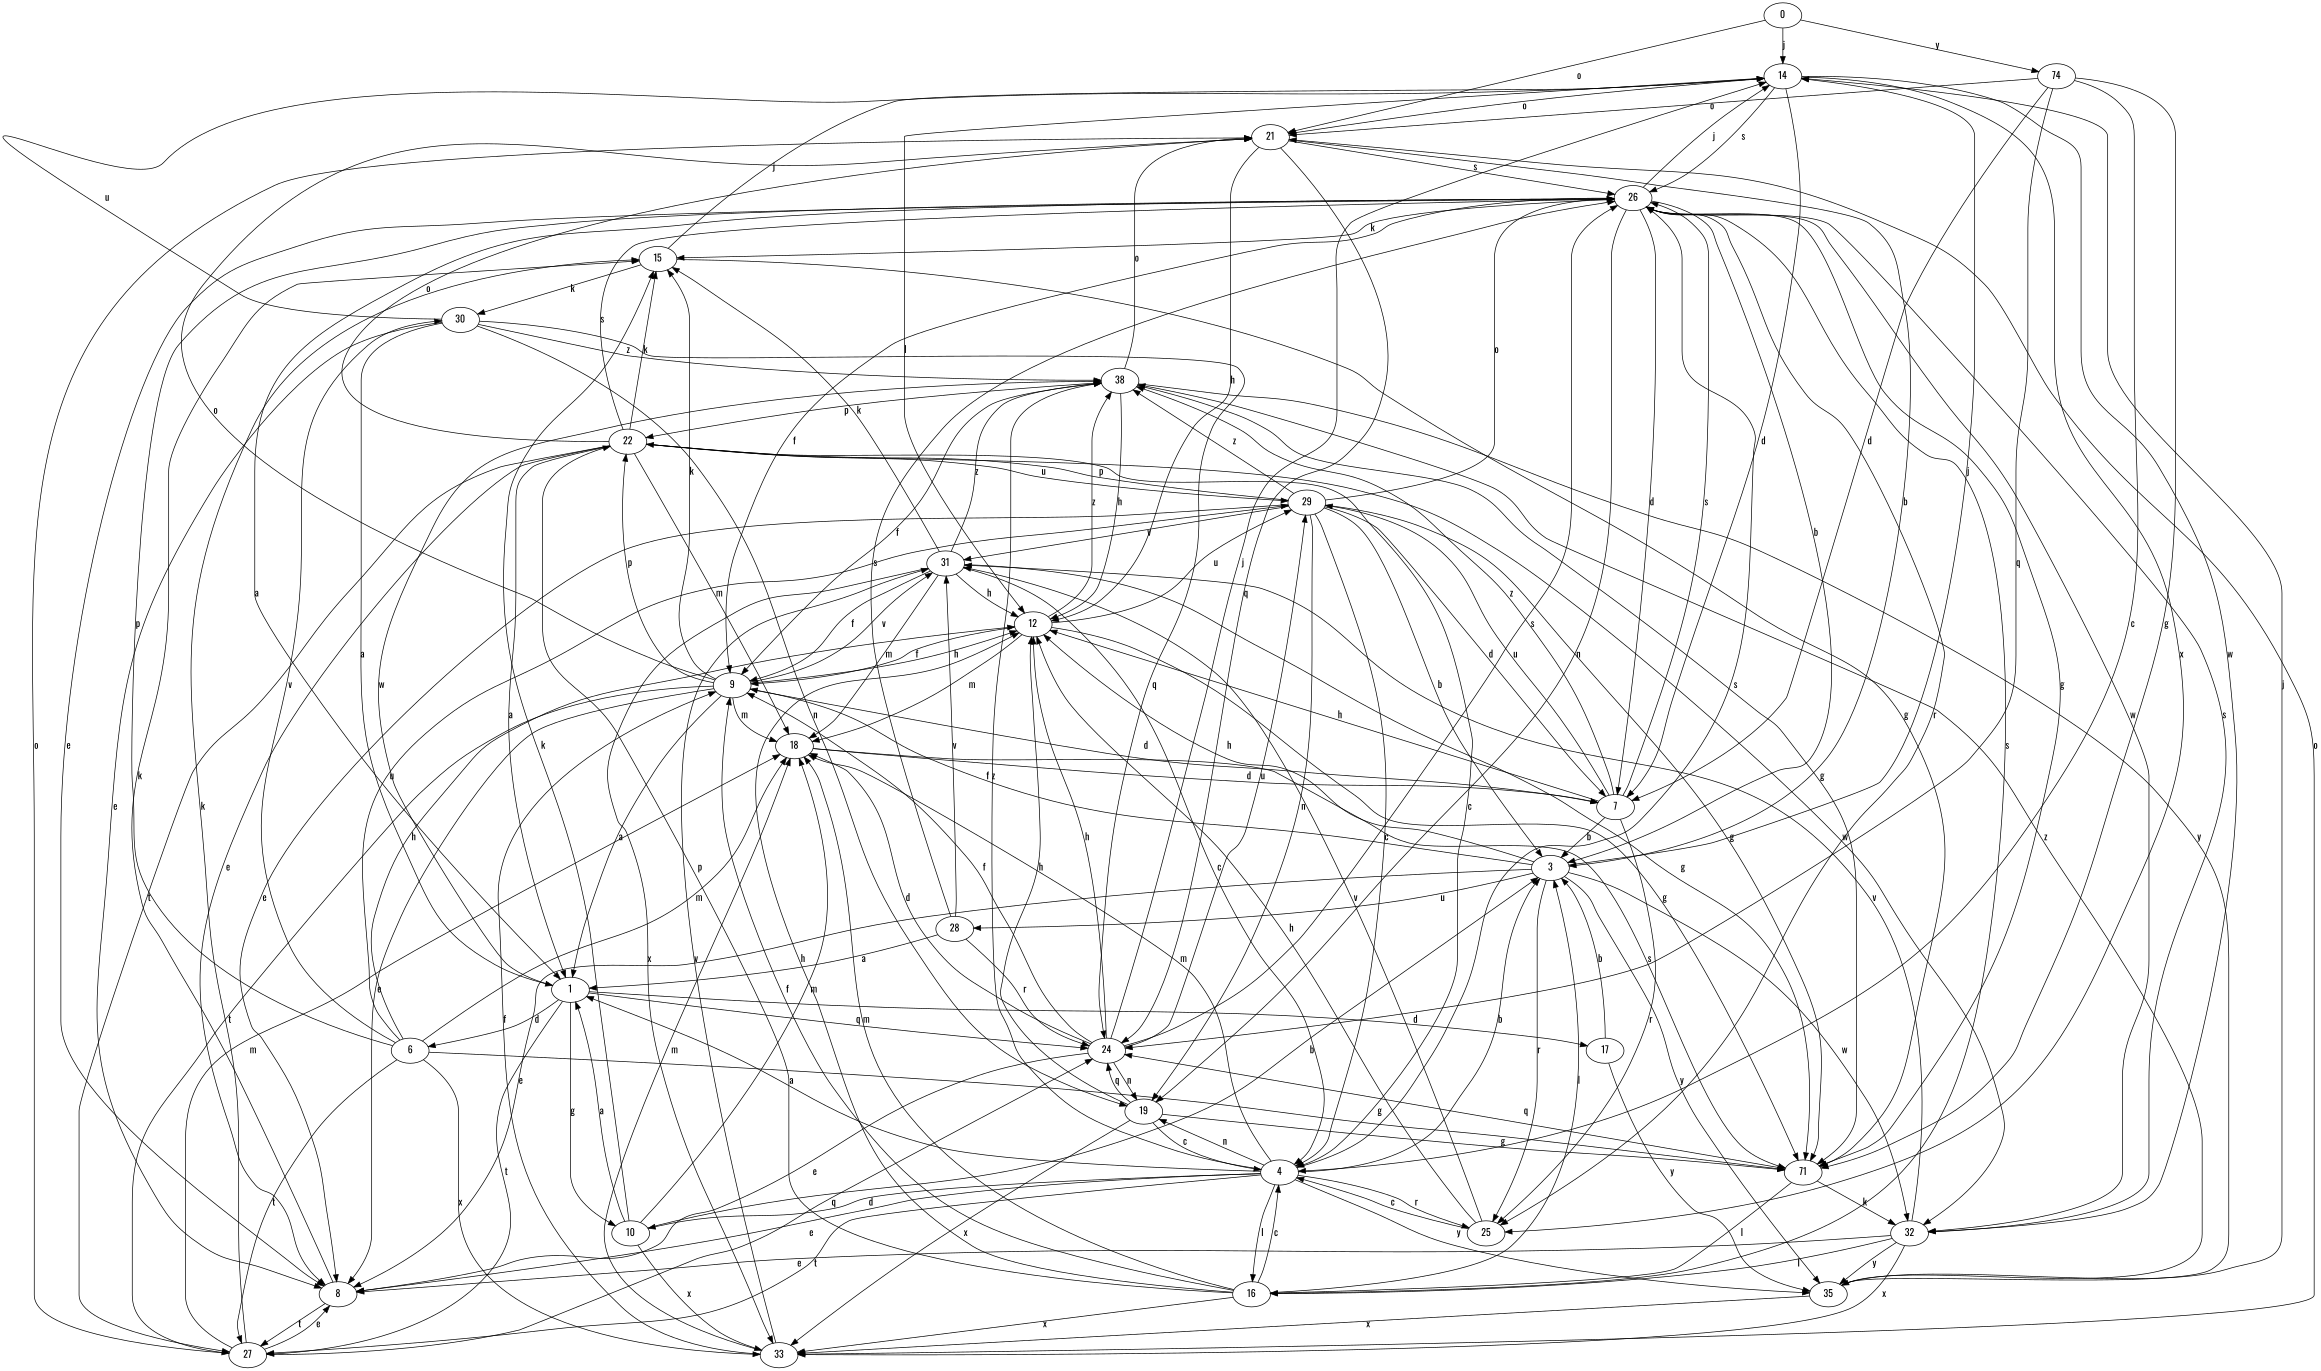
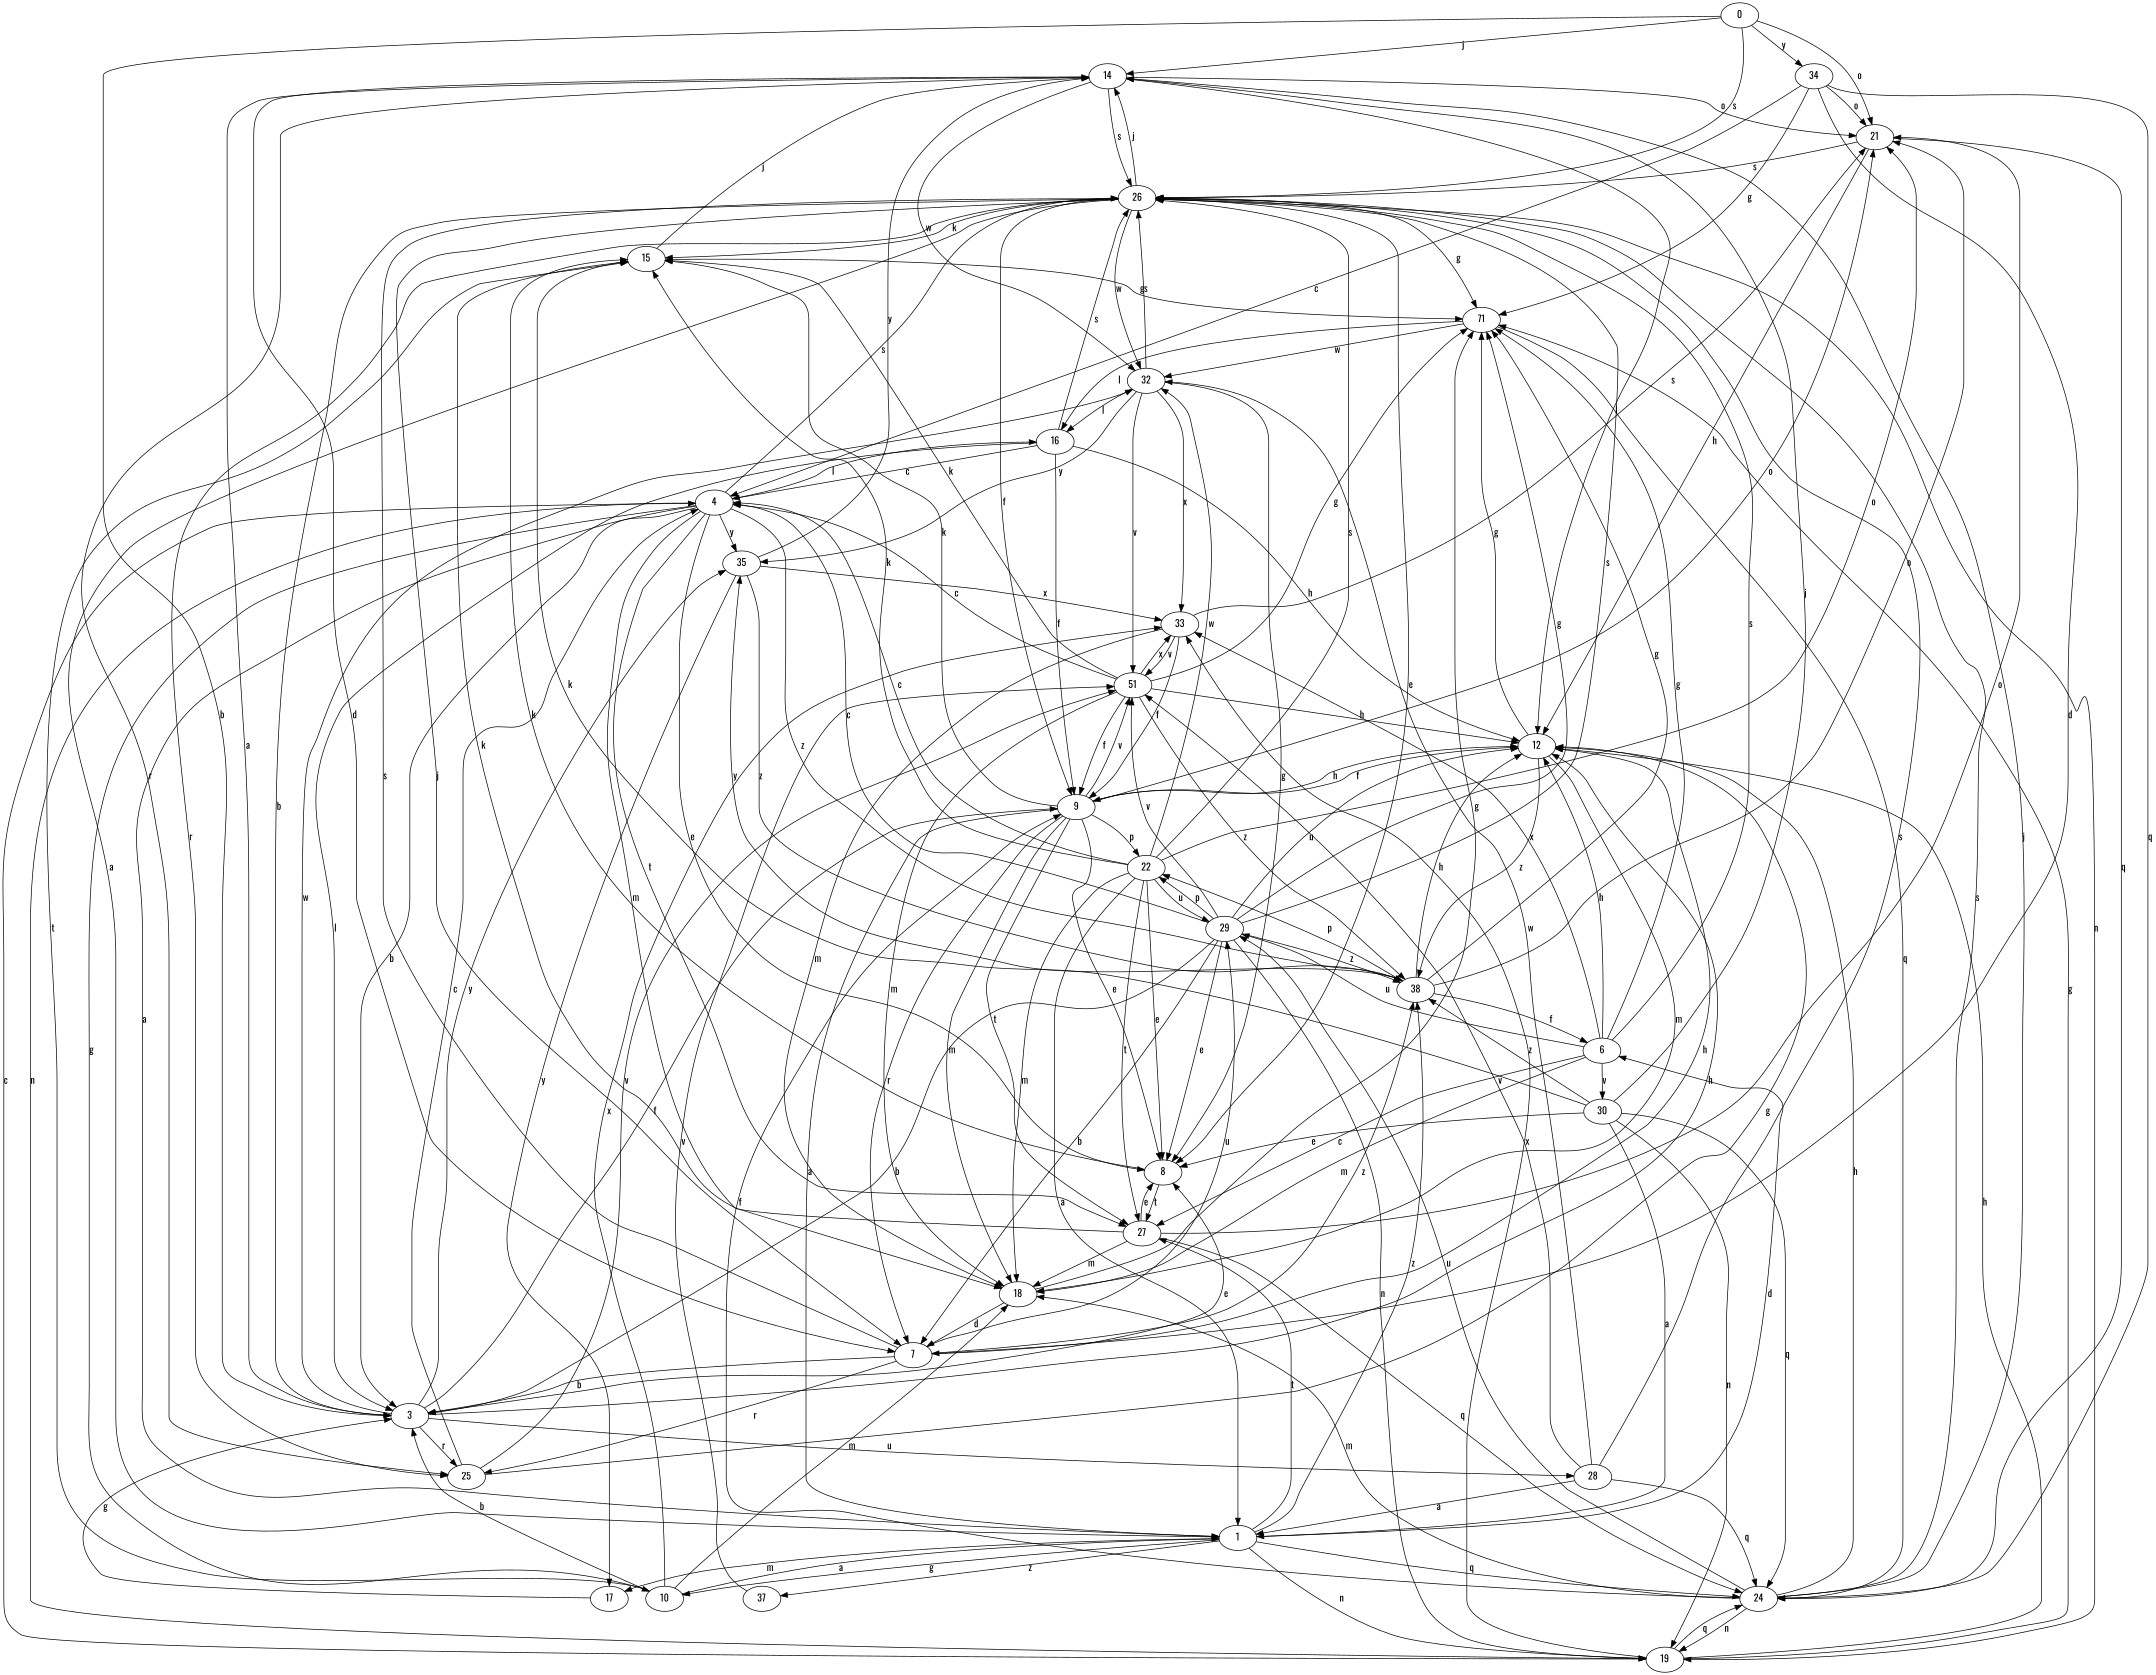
node "74": label "74" -> "34"
edge "0" -> "26": added, label "s"
edge "30" -> "14": label "u" -> "j"
edge "15" -> "30": reversed
edge "21" -> "3": now "0" -> "3"
edge "29" -> "26": label "o" -> "s"
edge "3" -> "14": label "j" -> "a"
edge "26" -> "7": label "d" -> "j"
edge "38" -> "9": now "38" -> "6"
node "31": label "31" -> "51"
edge "12" -> "29": reversed
edge "6" -> "26": label "p" -> "s"
edge "29" -> "7": label "d" -> "b"
edge "14" -> "25": label "x" -> "r"
edge "1" -> "38": label "w" -> "z"
edge "35" -> "14": label "j" -> "y"
edge "10" -> "15": label "k" -> "t"
edge "9" -> "7": label "d" -> "r"
edge "33" -> "21": label "o" -> "s"
edge "28" -> "32": added, label "w"
edge "24" -> "18": label "d" -> "m"
edge "25" -> "12": label "h" -> "g"
edge "17" -> "3": label "b" -> "g"
edge "18" -> "71": label "s" -> "g"
edge "28" -> "24": label "r" -> "q"
edge "1" -> "17": label "d" -> "m"
edge "16" -> "22": removed, label "p"
edge "16" -> "18": removed, label "m"
edge "4" -> "25": removed, label "r"
edge "17" -> "35": reversed
edge "24" -> "8": removed, label "e"
edge "6" -> "27": label "t" -> "c"
edge "4" -> "10": label "d" -> "g"
edge "71" -> "32": label "k" -> "w"
edge "32" -> "8": label "e" -> "g"
edge "16" -> "33": removed, label "x"
node "37": added
edge "1" -> "19": added, label "n"
